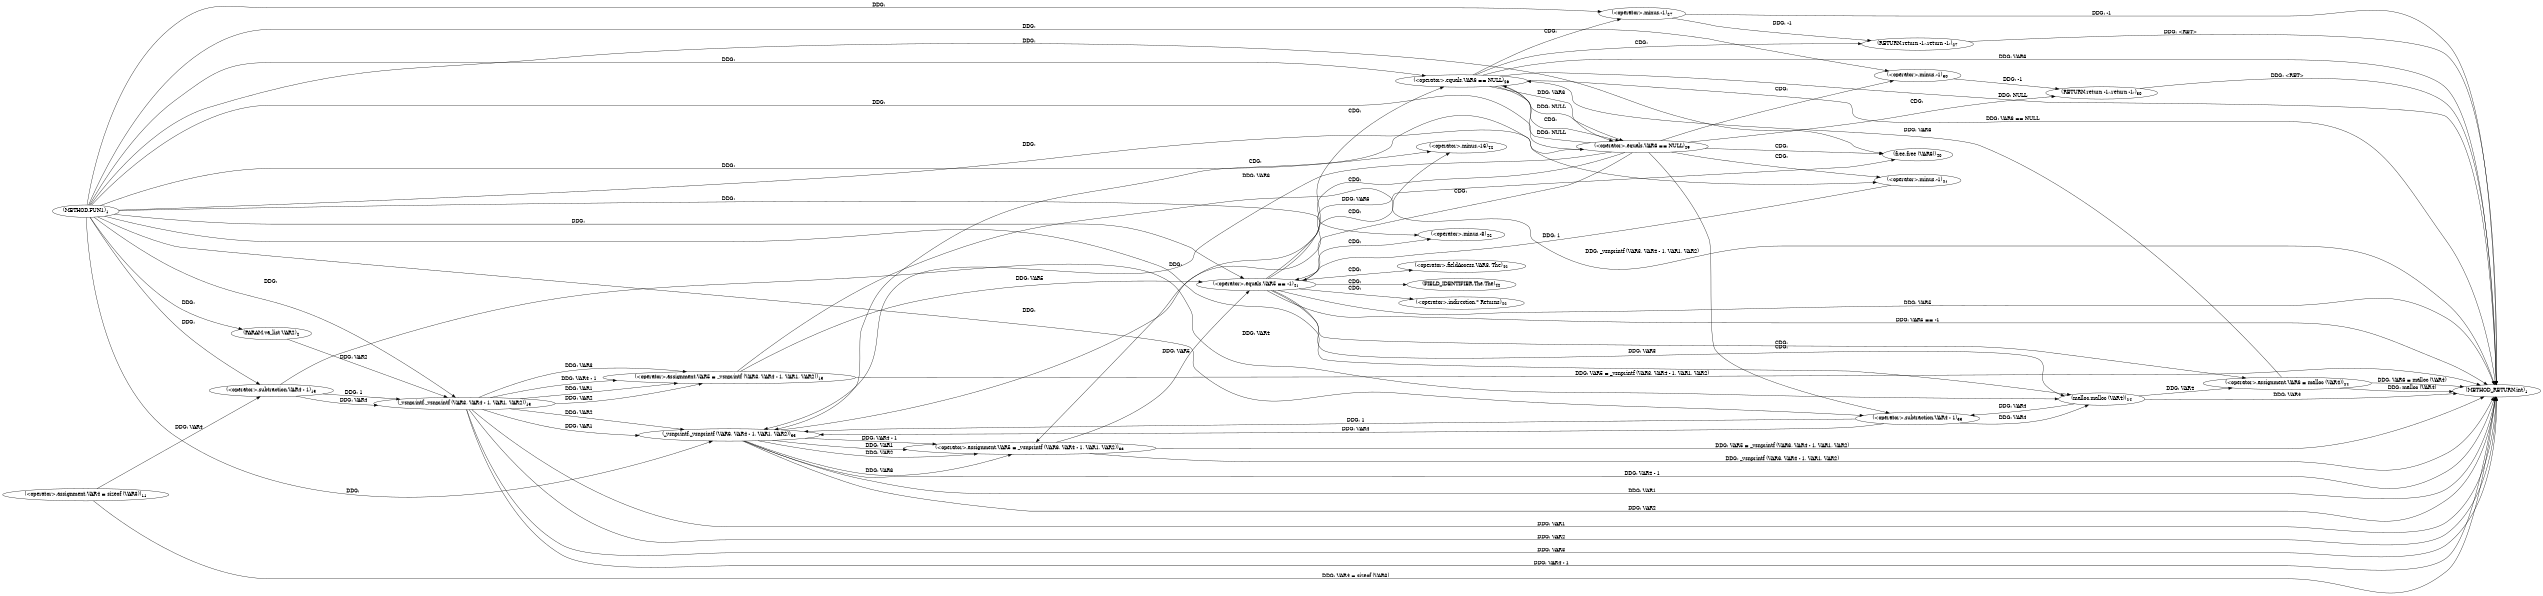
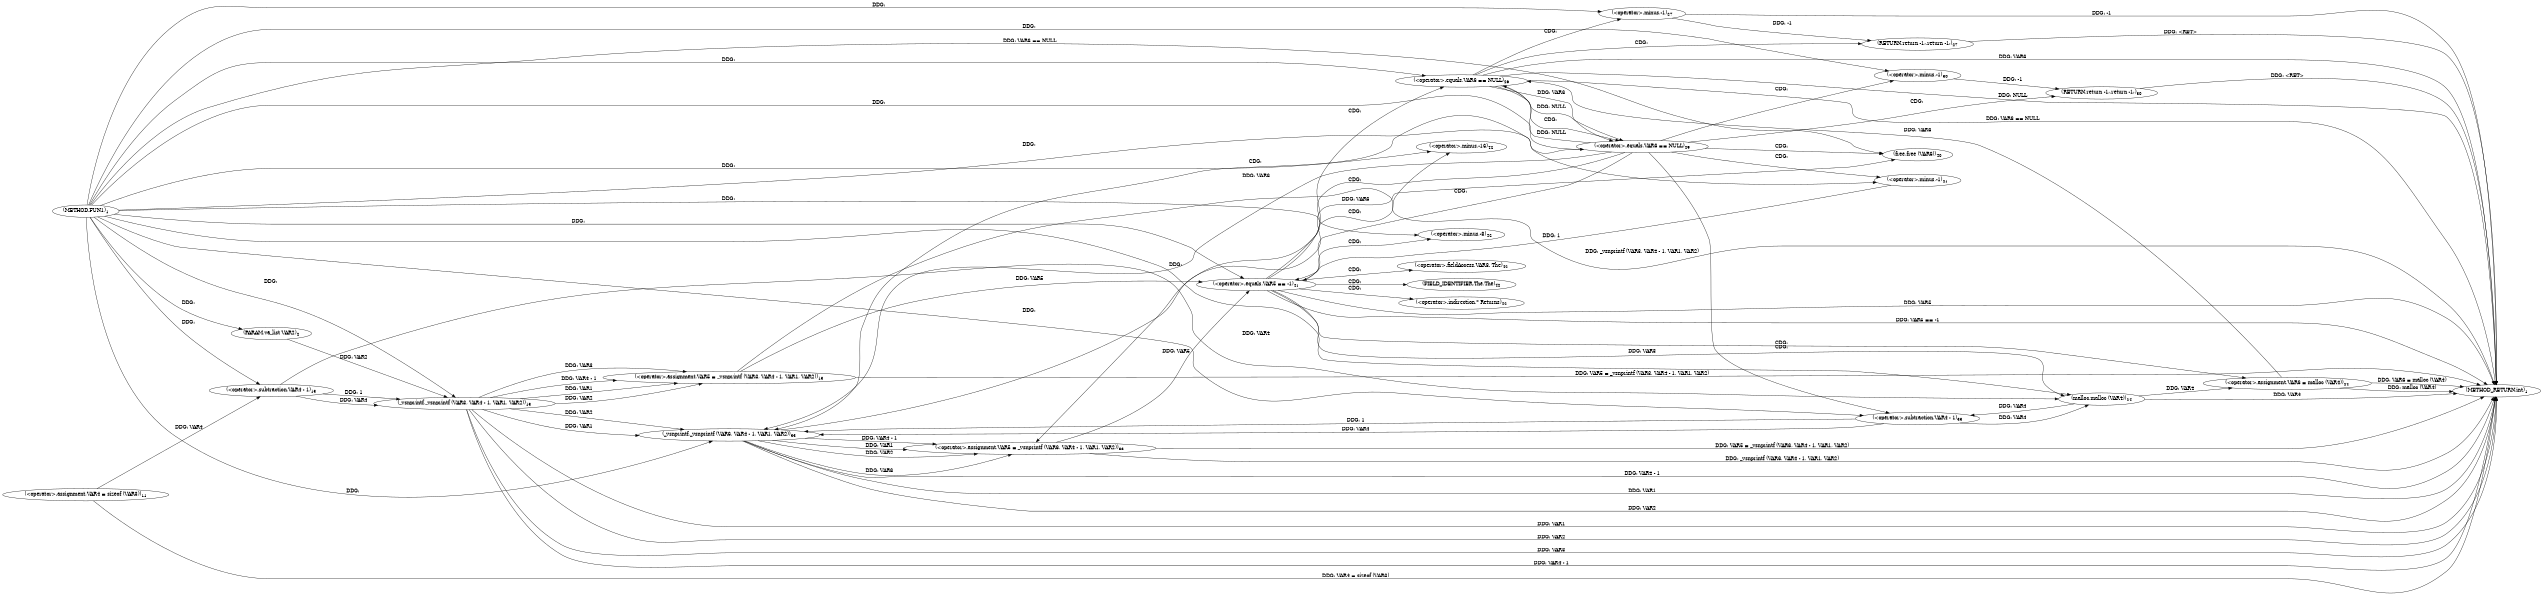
edge "(METHOD,FUN1)" -> "(free,free (VAR6))": label "DDG: " -> "DDG: VAR6 == NULL"
